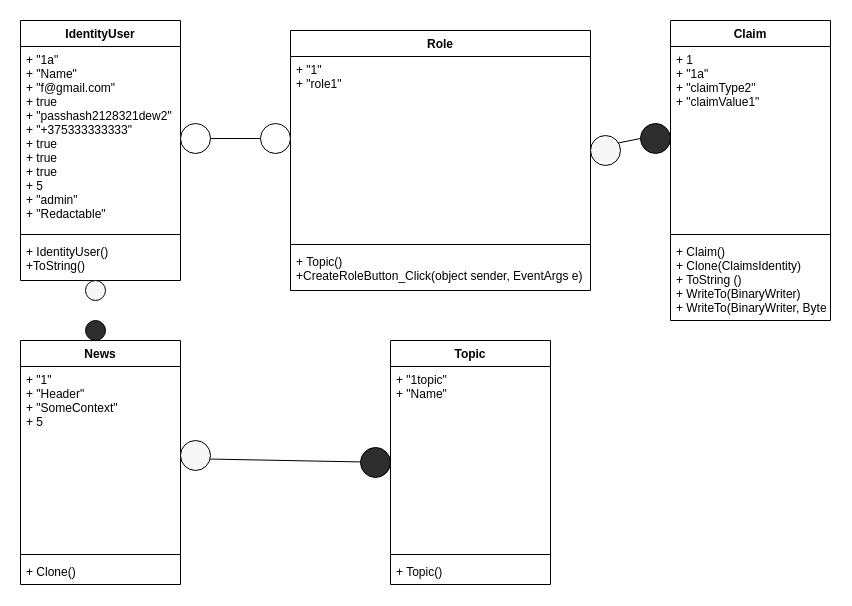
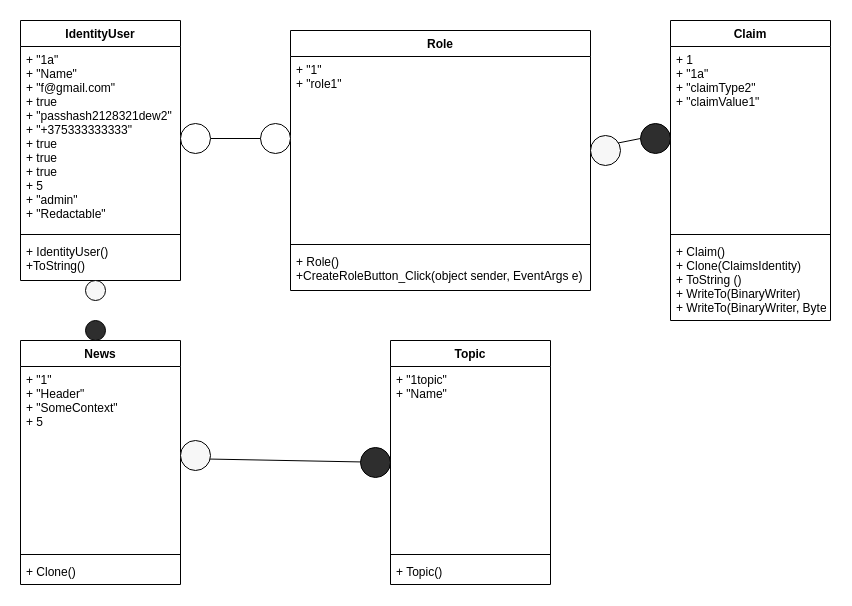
node "+ Topic() +CreateRoleButton_Click(object sender, EventArgs e)": label "+ Topic() +CreateRoleButton_Click(object sender, EventArgs e)" -> "+ Role() +CreateRoleButton_Click(object sender, EventArgs e)"
